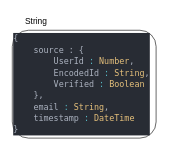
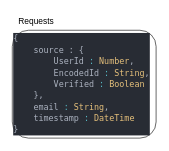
node "String": label "String" -> "Requests"
